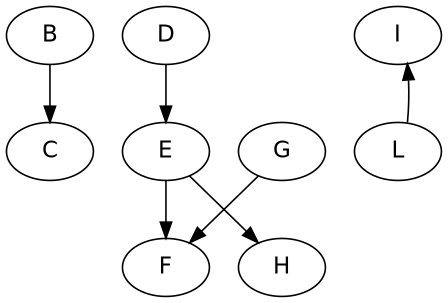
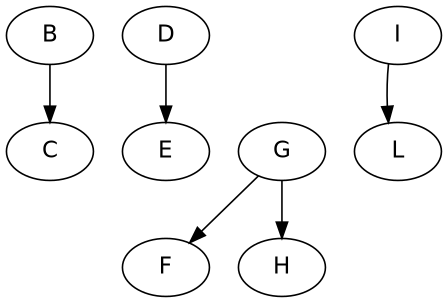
edge "L" -> "I": reversed
edge "E" -> "F": removed
edge "E" -> "H": now "G" -> "H"
